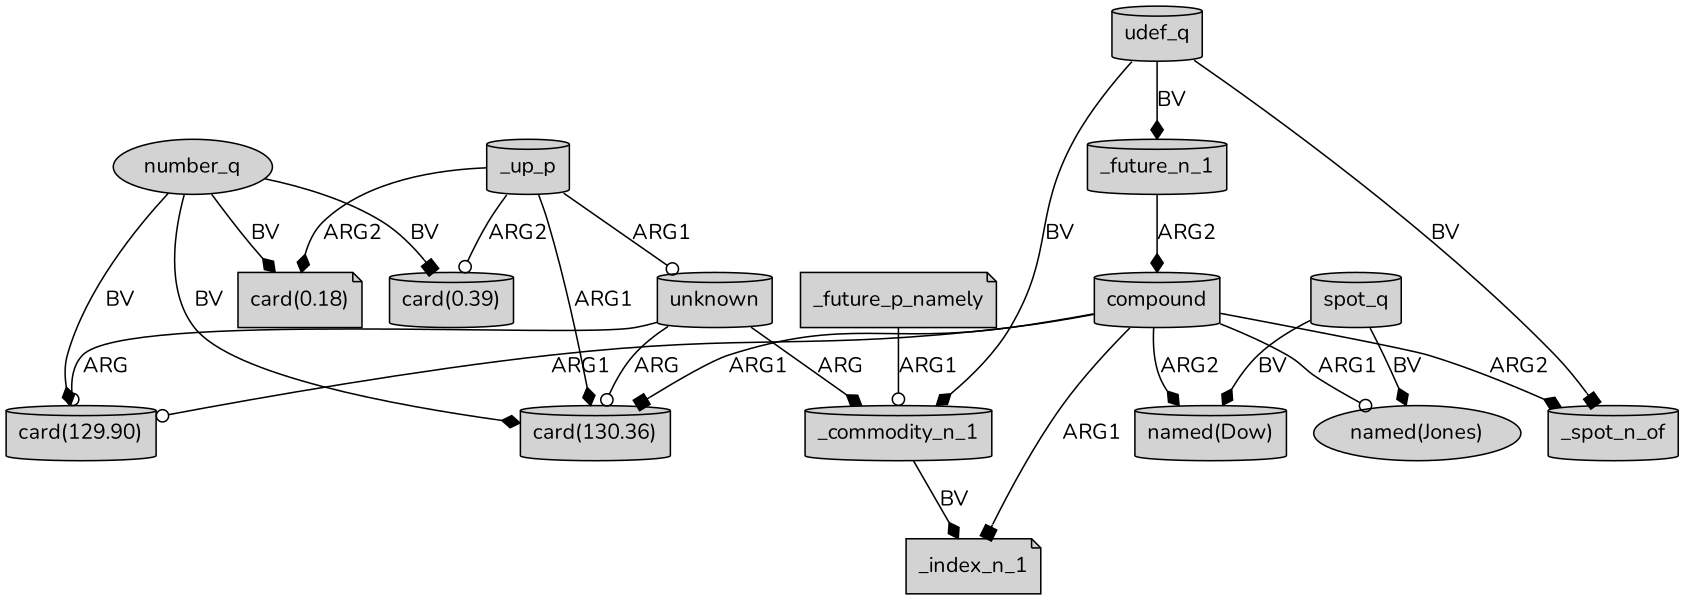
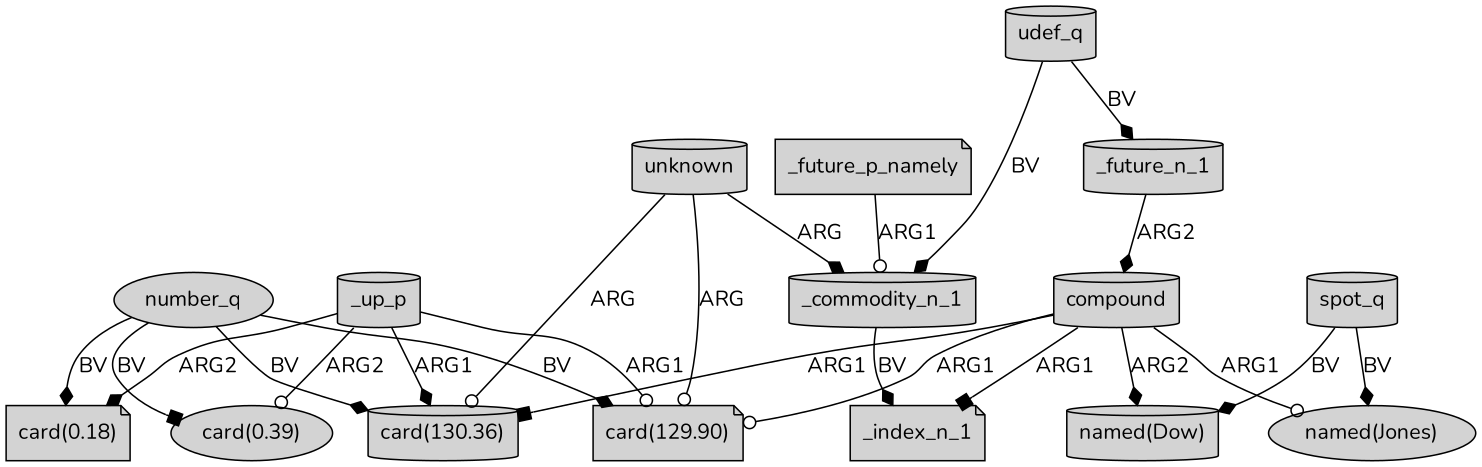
edge "_up_p" -> "unknown": now "_up_p" -> "card(129.90)"
node "card(0.39)": shape cylinder -> ellipse
node "card(129.90)": shape cylinder -> note
node "_spot_n_of": removed
